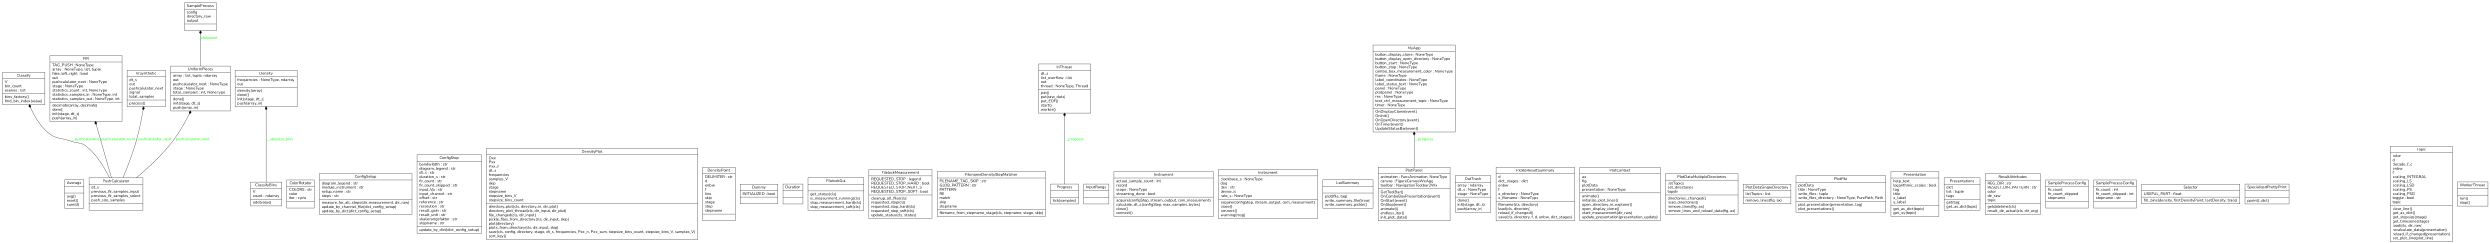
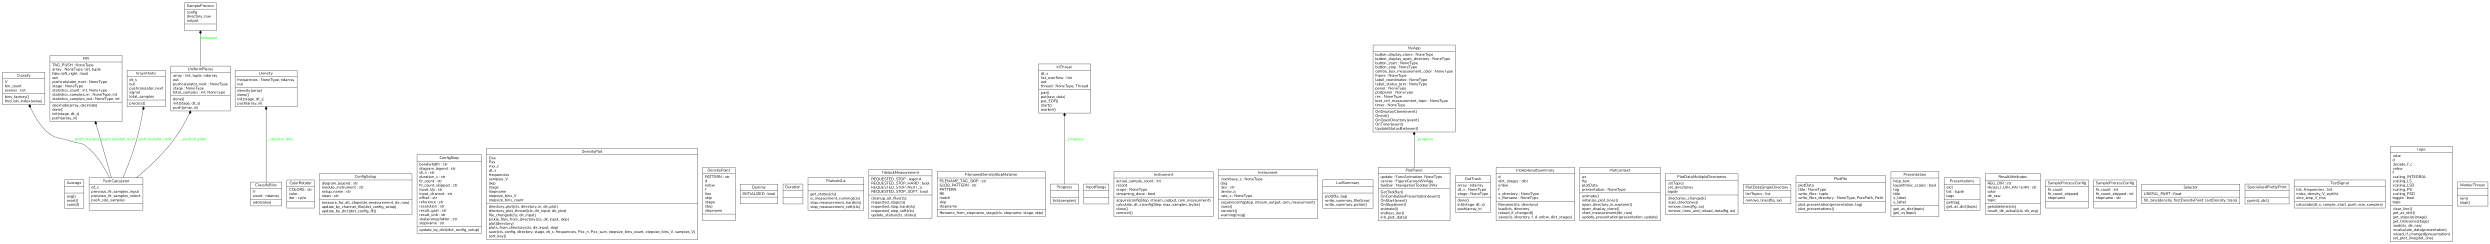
edge "PushCalculator" -> "UniformPieces": label "pushcalulator_next" -> "__pushcalulator"
node "DensityPoint": text "DELIMITER : str" -> "PATTERN : str"
node "PlotPanel": text "animation : FuncAnimation, NoneType" -> "update : FuncAnimation, NoneType"
node "TestSignal": added
node "ConfigSetup": text "update_by_dict(dict_config_setup)" -> "update_by_dict(dict_config_fill)"
